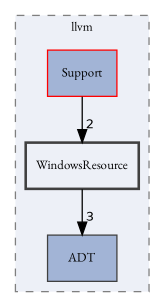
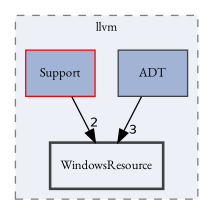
edge "WindowsResource" -> "ADT": reversed
